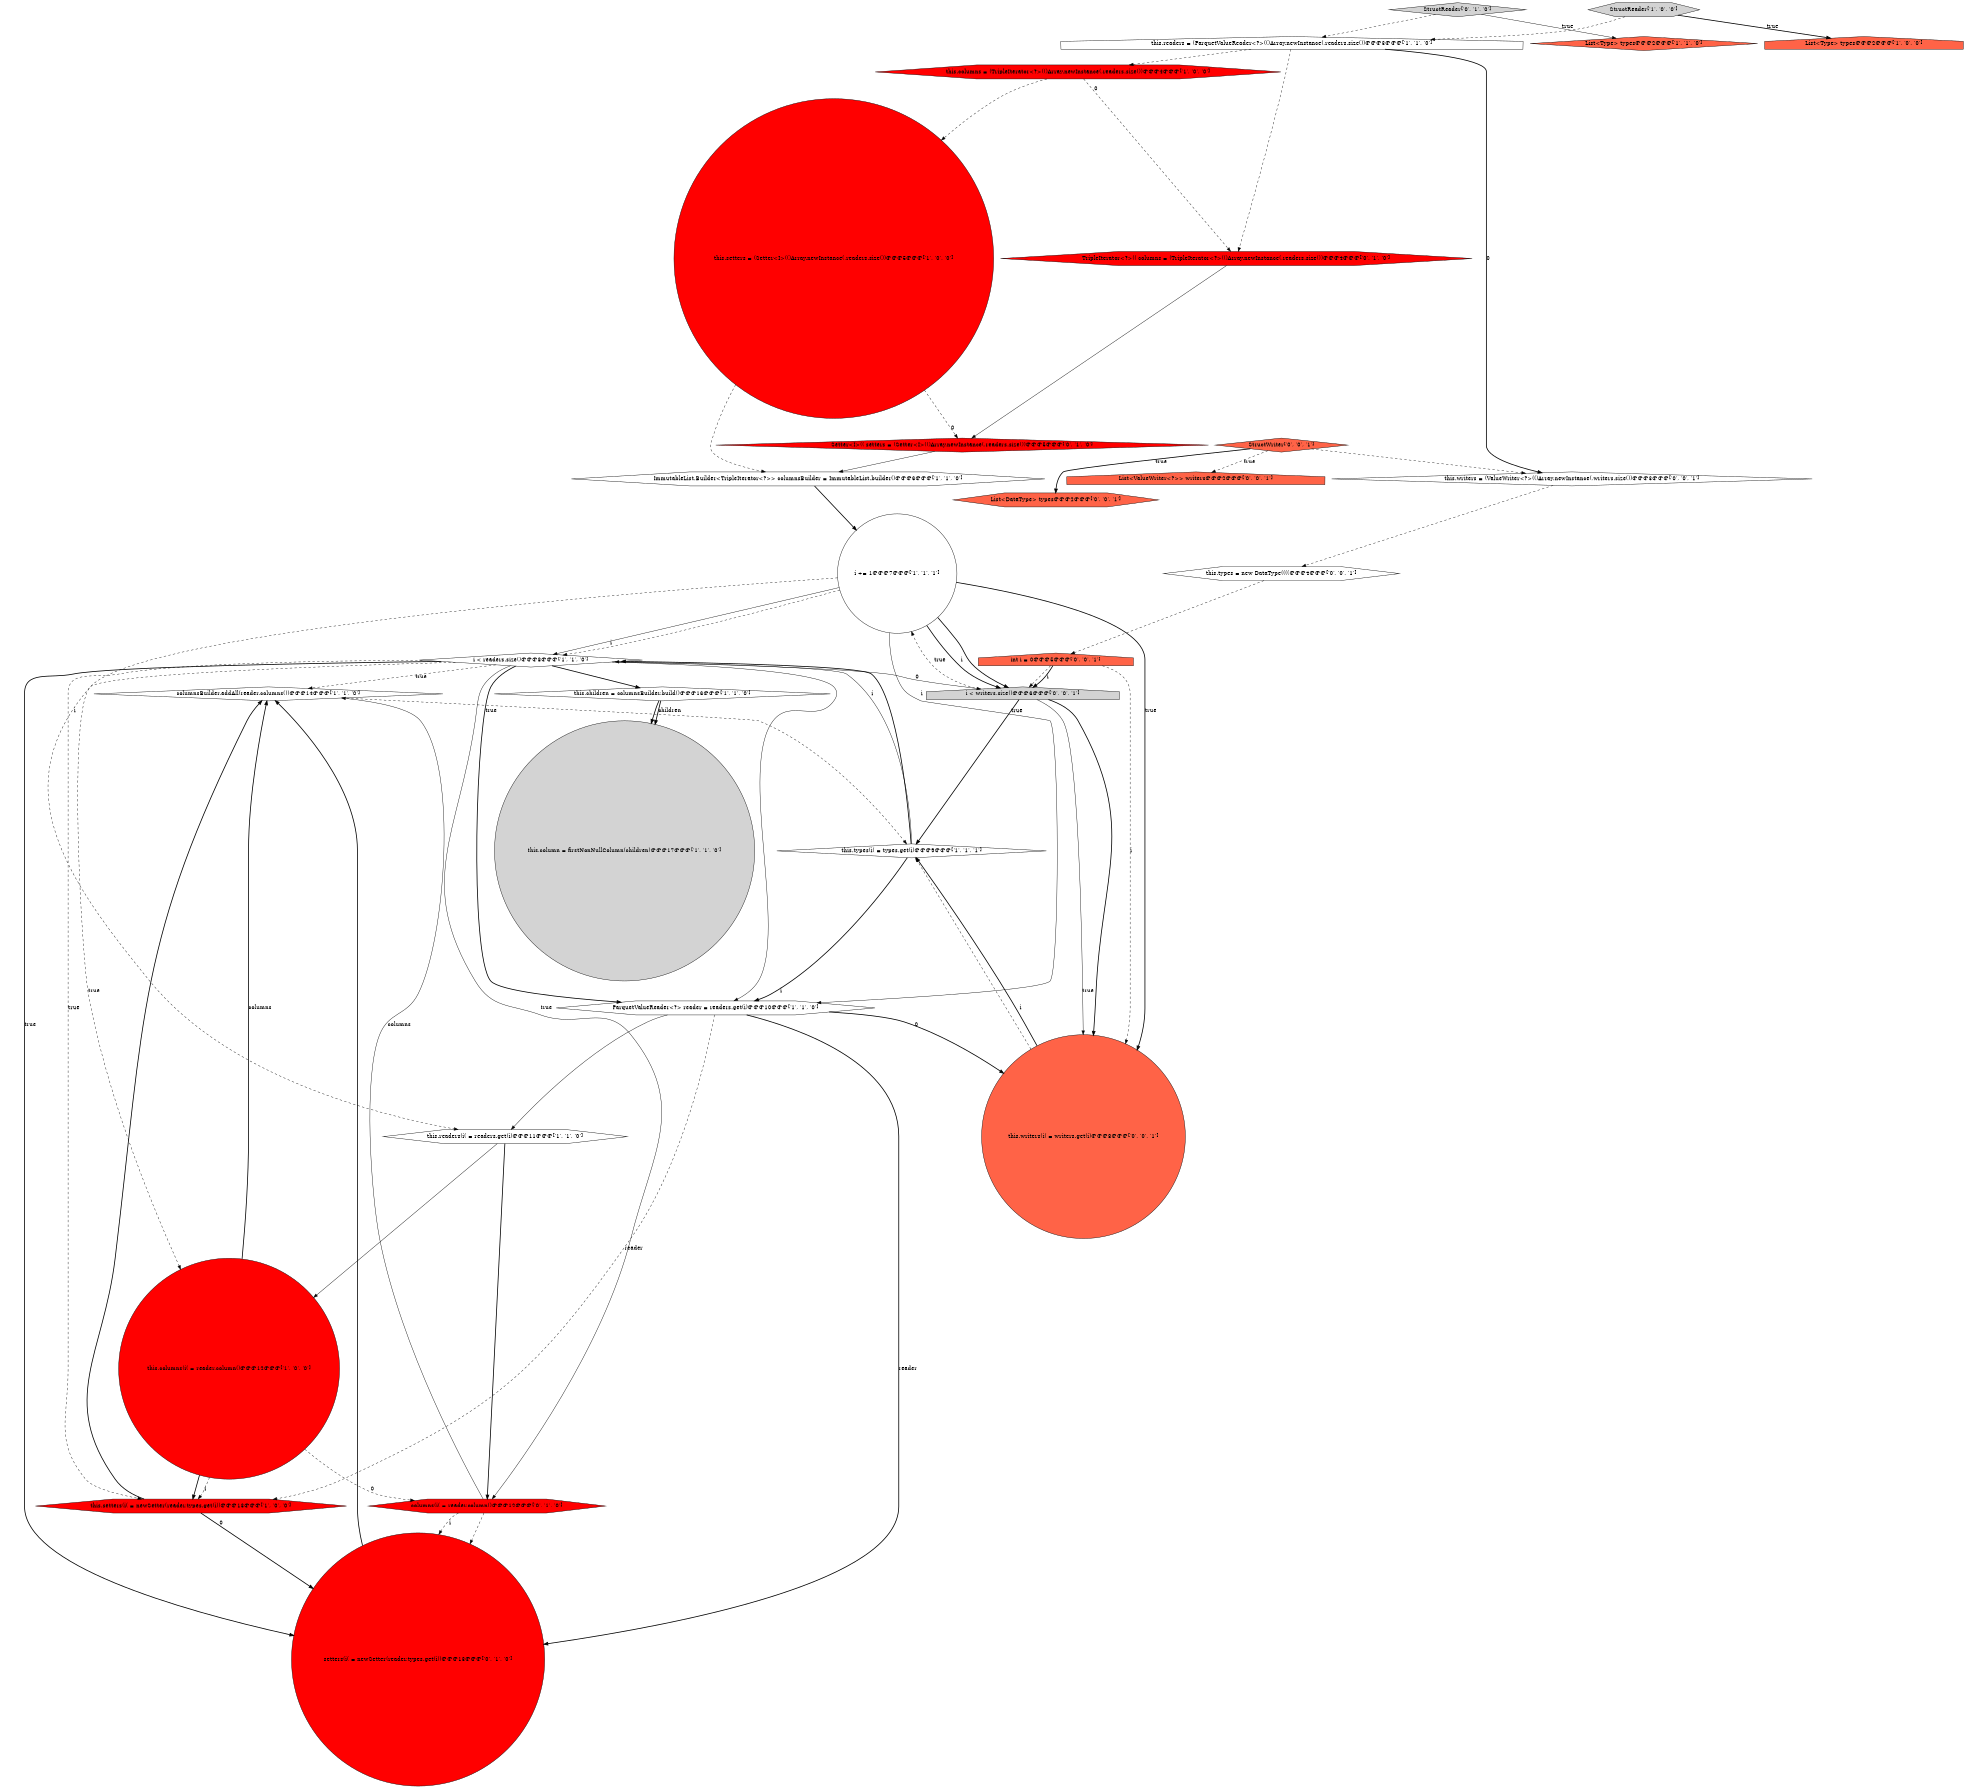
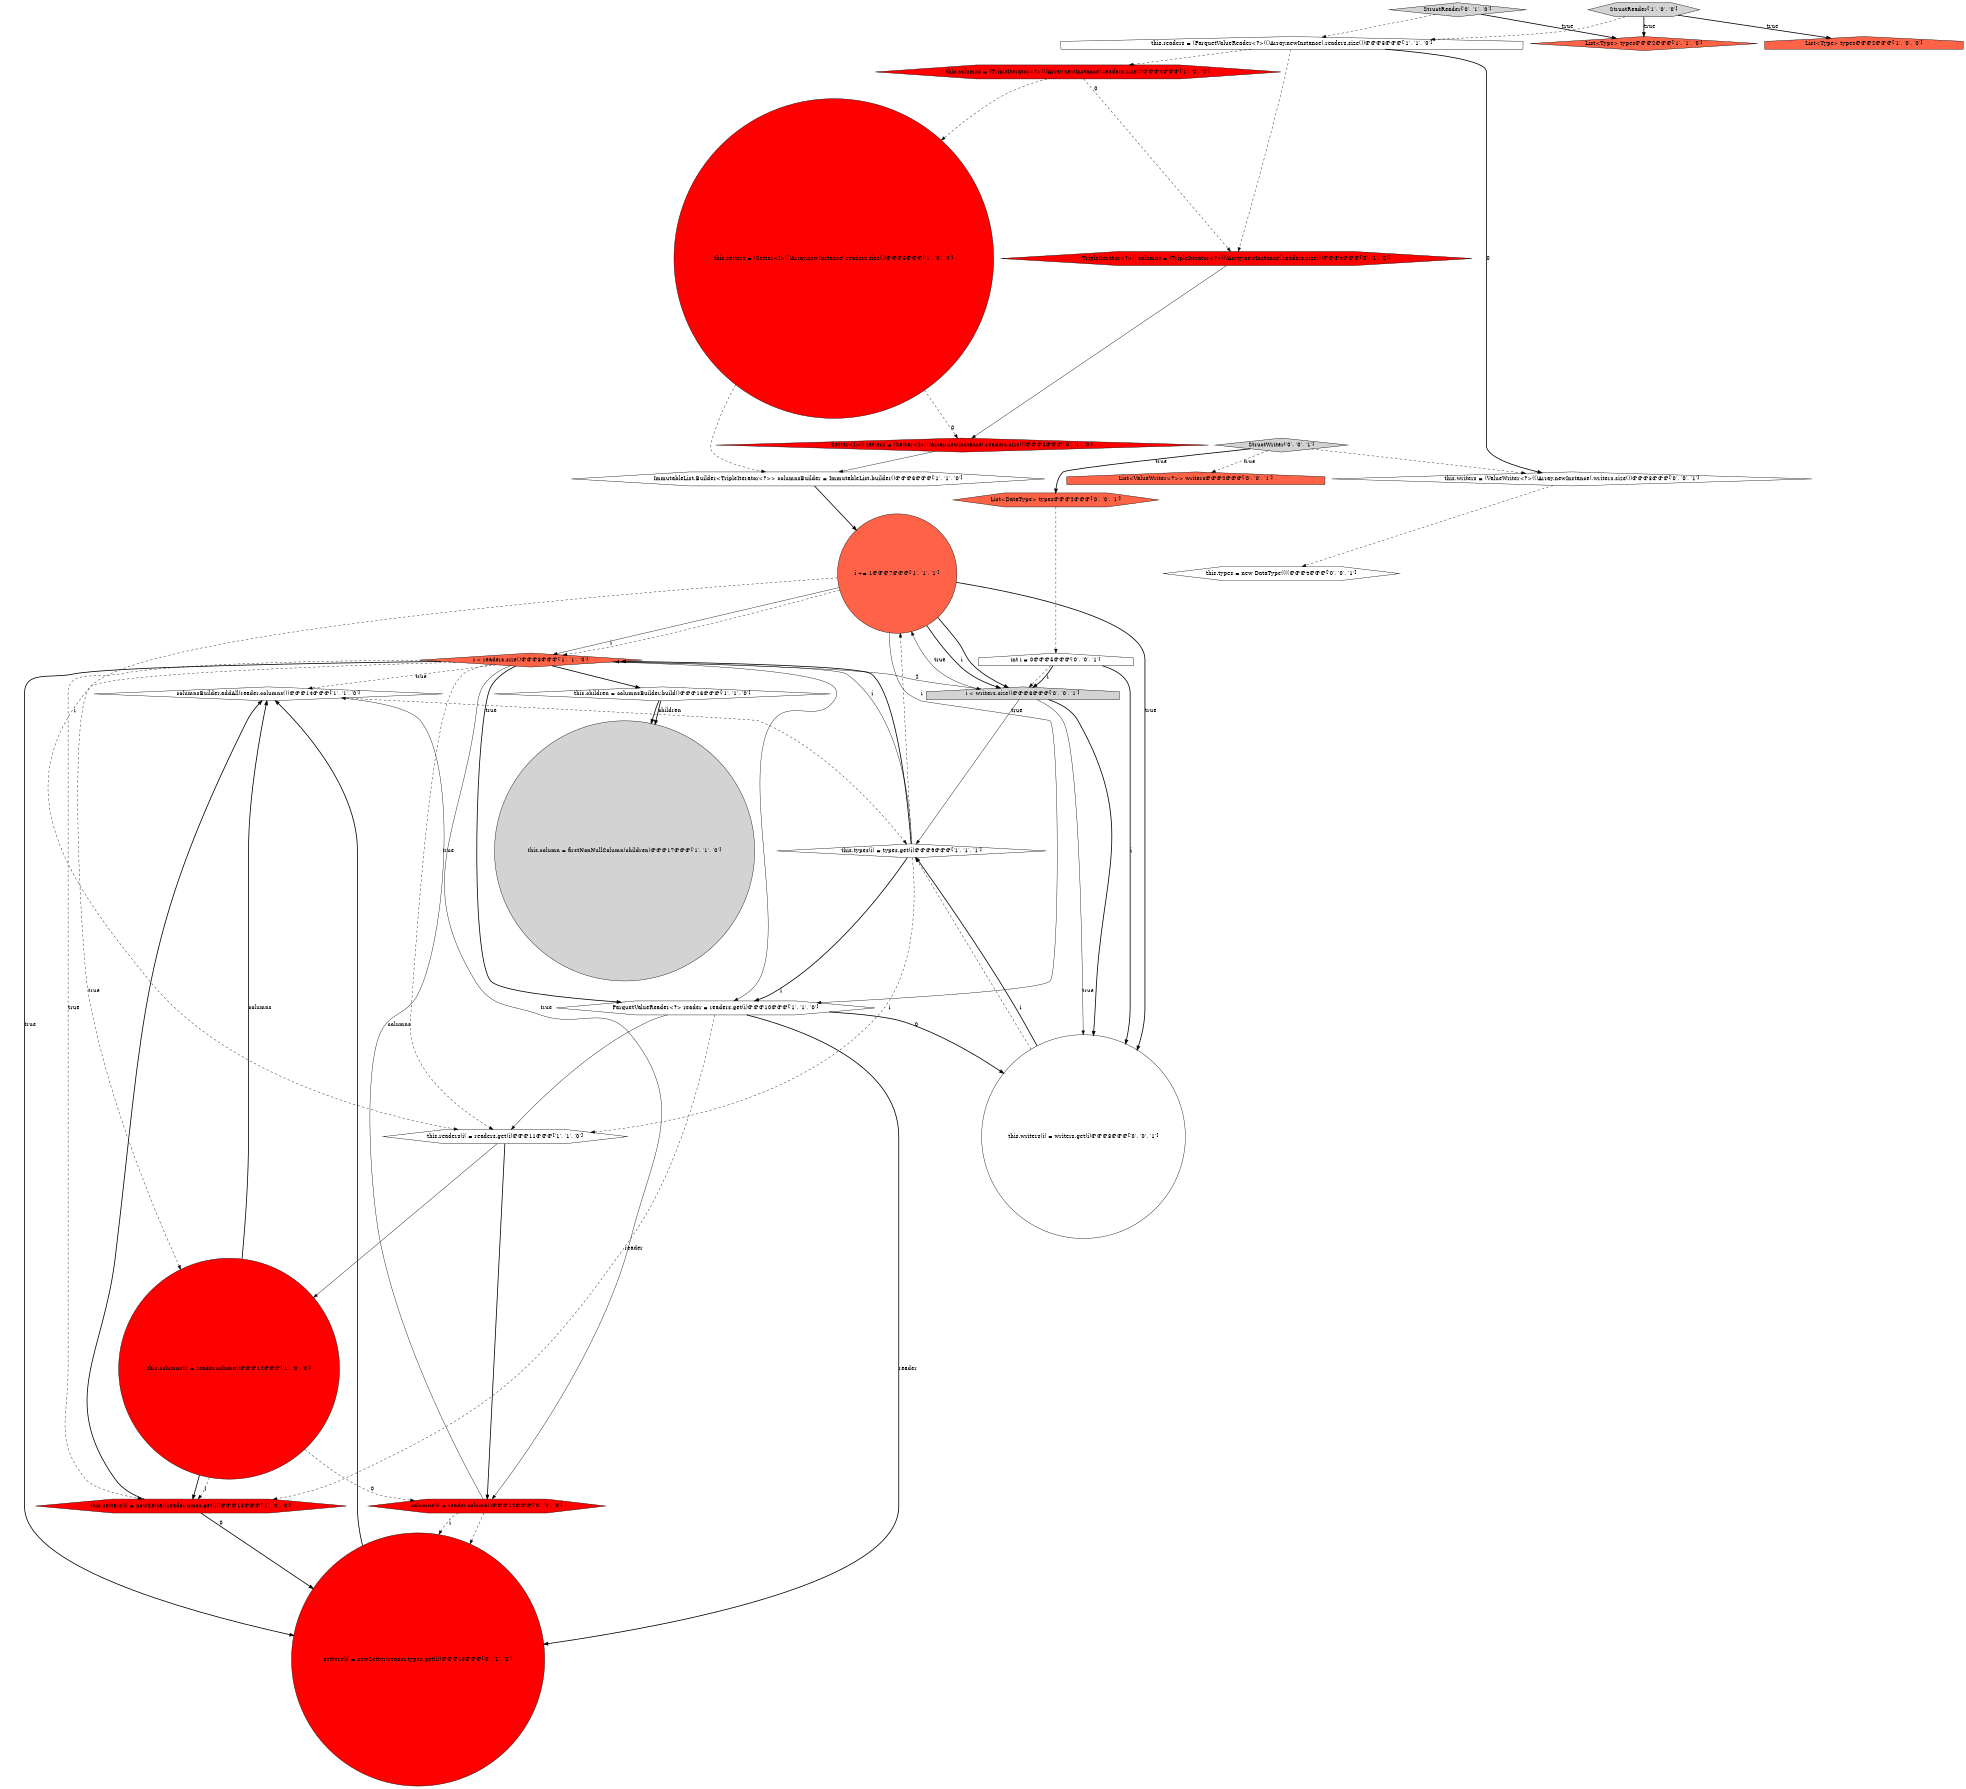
edge "StructReader['1', '0', '0']" -> "List<Type> types@@@2@@@['1', '1', '0']": added, label "true"
edge "StructReader['0', '1', '0']" -> "List<Type> types@@@2@@@['1', '1', '0']": style solid -> bold
node "StructWriter['0', '0', '1']": fillcolor tomato -> lightgray
node "i += 1@@@7@@@['1', '1', '1']": fillcolor white -> tomato
edge "this.types = new DataType((((@@@4@@@['0', '0', '1']" -> "int i = 0@@@5@@@['0', '0', '1']": now "List<DataType> types@@@2@@@['0', '0', '1']" -> "int i = 0@@@5@@@['0', '0', '1']"
node "i < readers.size()@@@8@@@['1', '1', '0']": fillcolor white -> tomato
node "int i = 0@@@5@@@['0', '0', '1']": fillcolor tomato -> white
edge "i < writers.size()@@@6@@@['0', '0', '1']" -> "i += 1@@@7@@@['1', '1', '1']": style dashed -> solid
edge "i < readers.size()@@@8@@@['1', '1', '0']" -> "i < writers.size()@@@6@@@['0', '0', '1']": label "0" -> "2"
edge "this.types(i( = types.get(i)@@@9@@@['1', '1', '1']" -> "i += 1@@@7@@@['1', '1', '1']": added
edge "i < writers.size()@@@6@@@['0', '0', '1']" -> "this.types(i( = types.get(i)@@@9@@@['1', '1', '1']": style bold -> solid
edge "int i = 0@@@5@@@['0', '0', '1']" -> "this.writers(i( = writers.get(i)@@@8@@@['0', '0', '1']": style dashed -> bold
edge "i < readers.size()@@@8@@@['1', '1', '0']" -> "this.readers(i( = readers.get(i)@@@11@@@['1', '1', '0']": added, label "true"
edge "this.types(i( = types.get(i)@@@9@@@['1', '1', '1']" -> "this.readers(i( = readers.get(i)@@@11@@@['1', '1', '0']": added, label "i"
node "this.writers(i( = writers.get(i)@@@8@@@['0', '0', '1']": fillcolor tomato -> white
